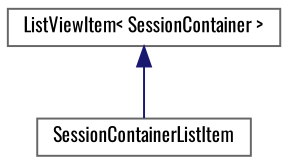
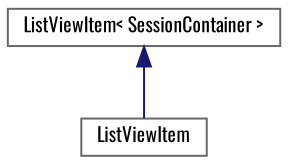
node "SessionContainerListItem": label "SessionContainerListItem" -> "ListViewItem"
